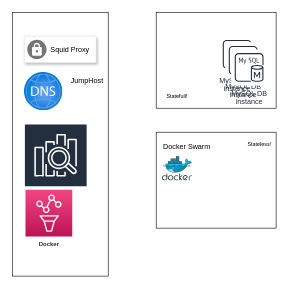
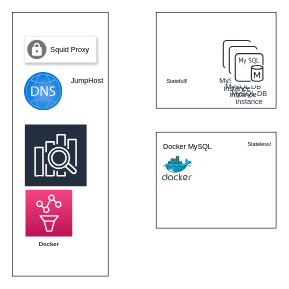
node "Statefull!": moved (177, 96) -> (177, 81)
node "Docker Swarm": label "Docker Swarm" -> "Docker MySQL"
